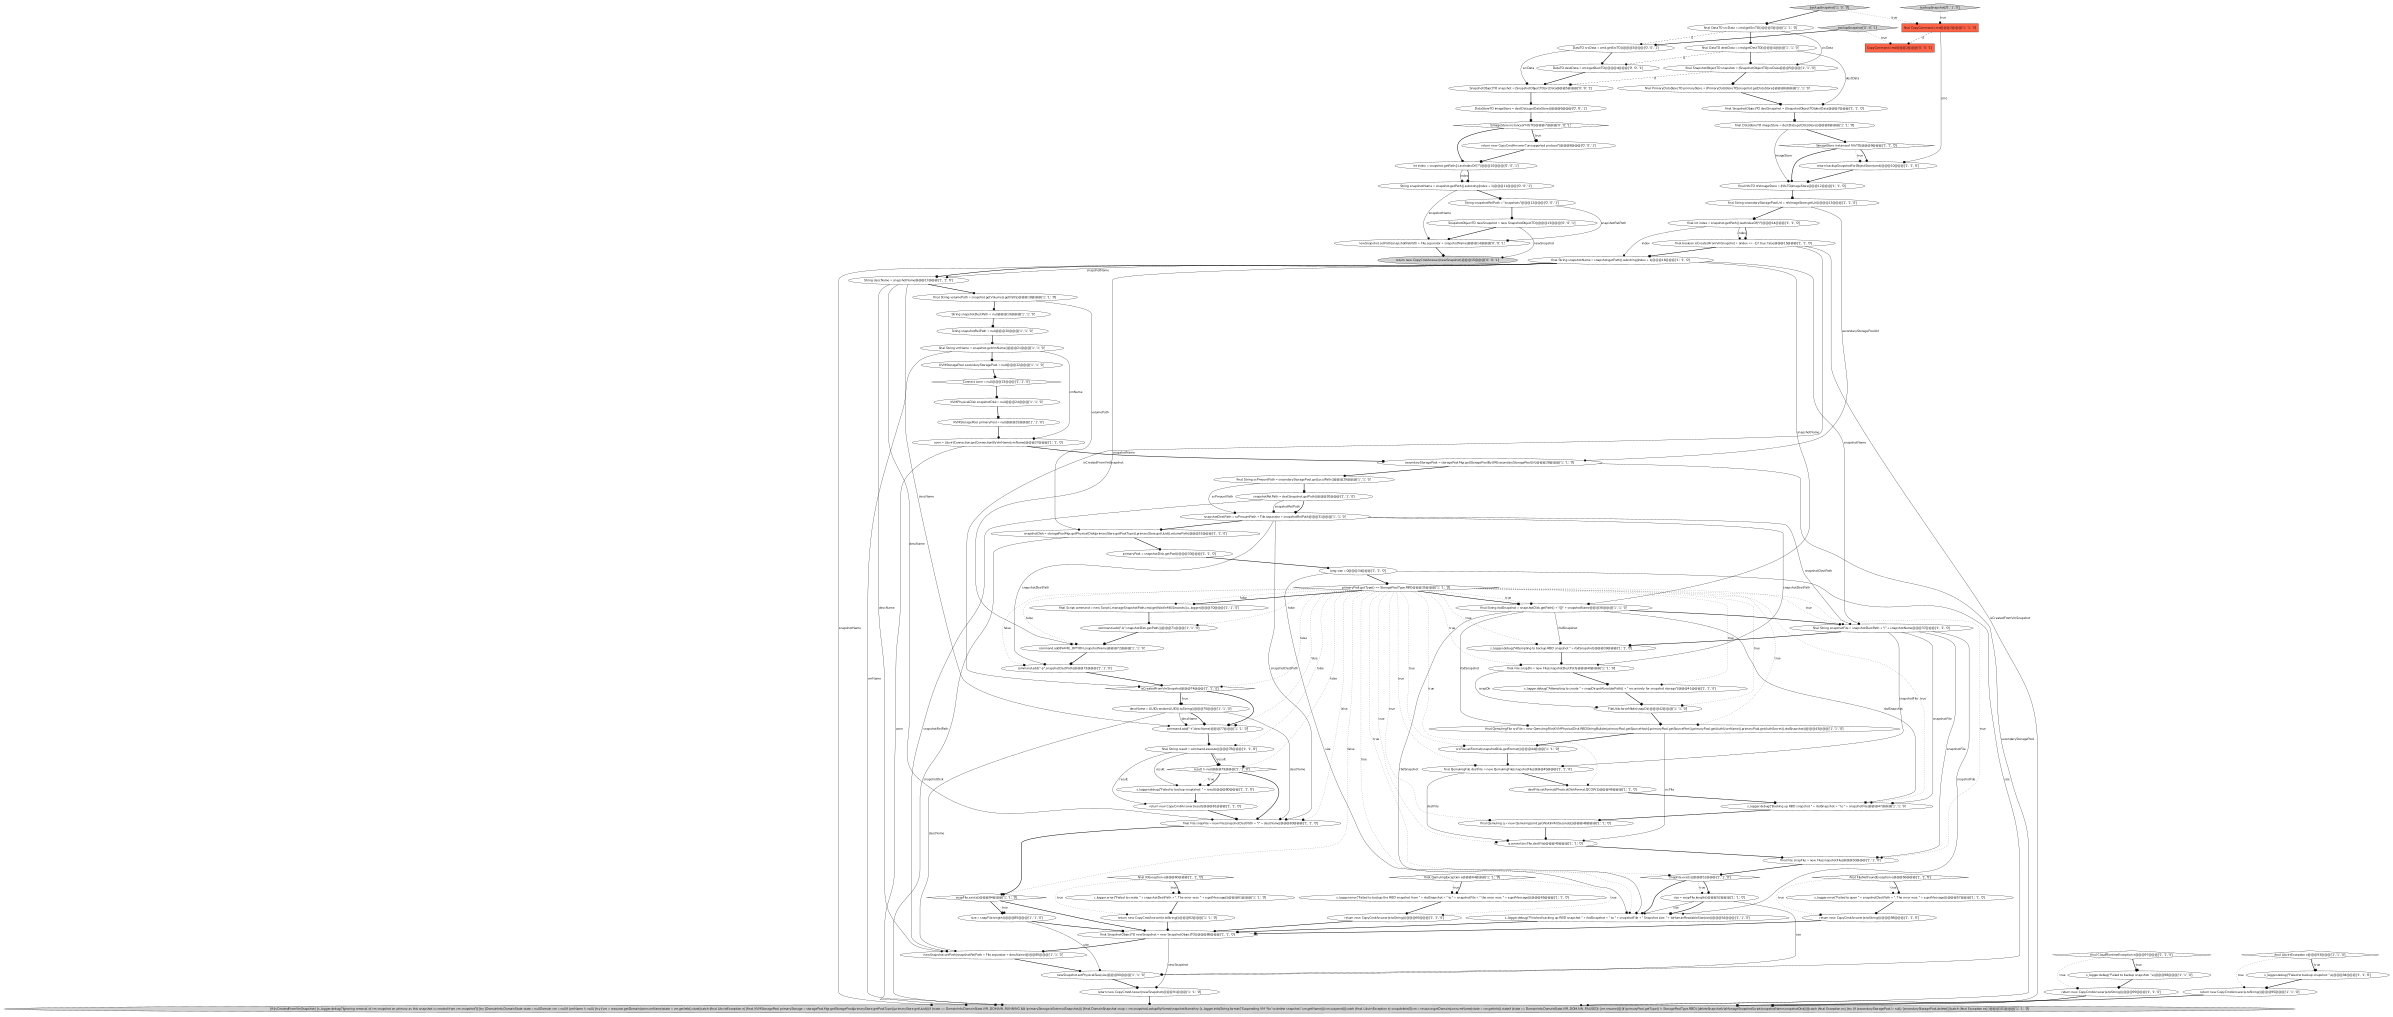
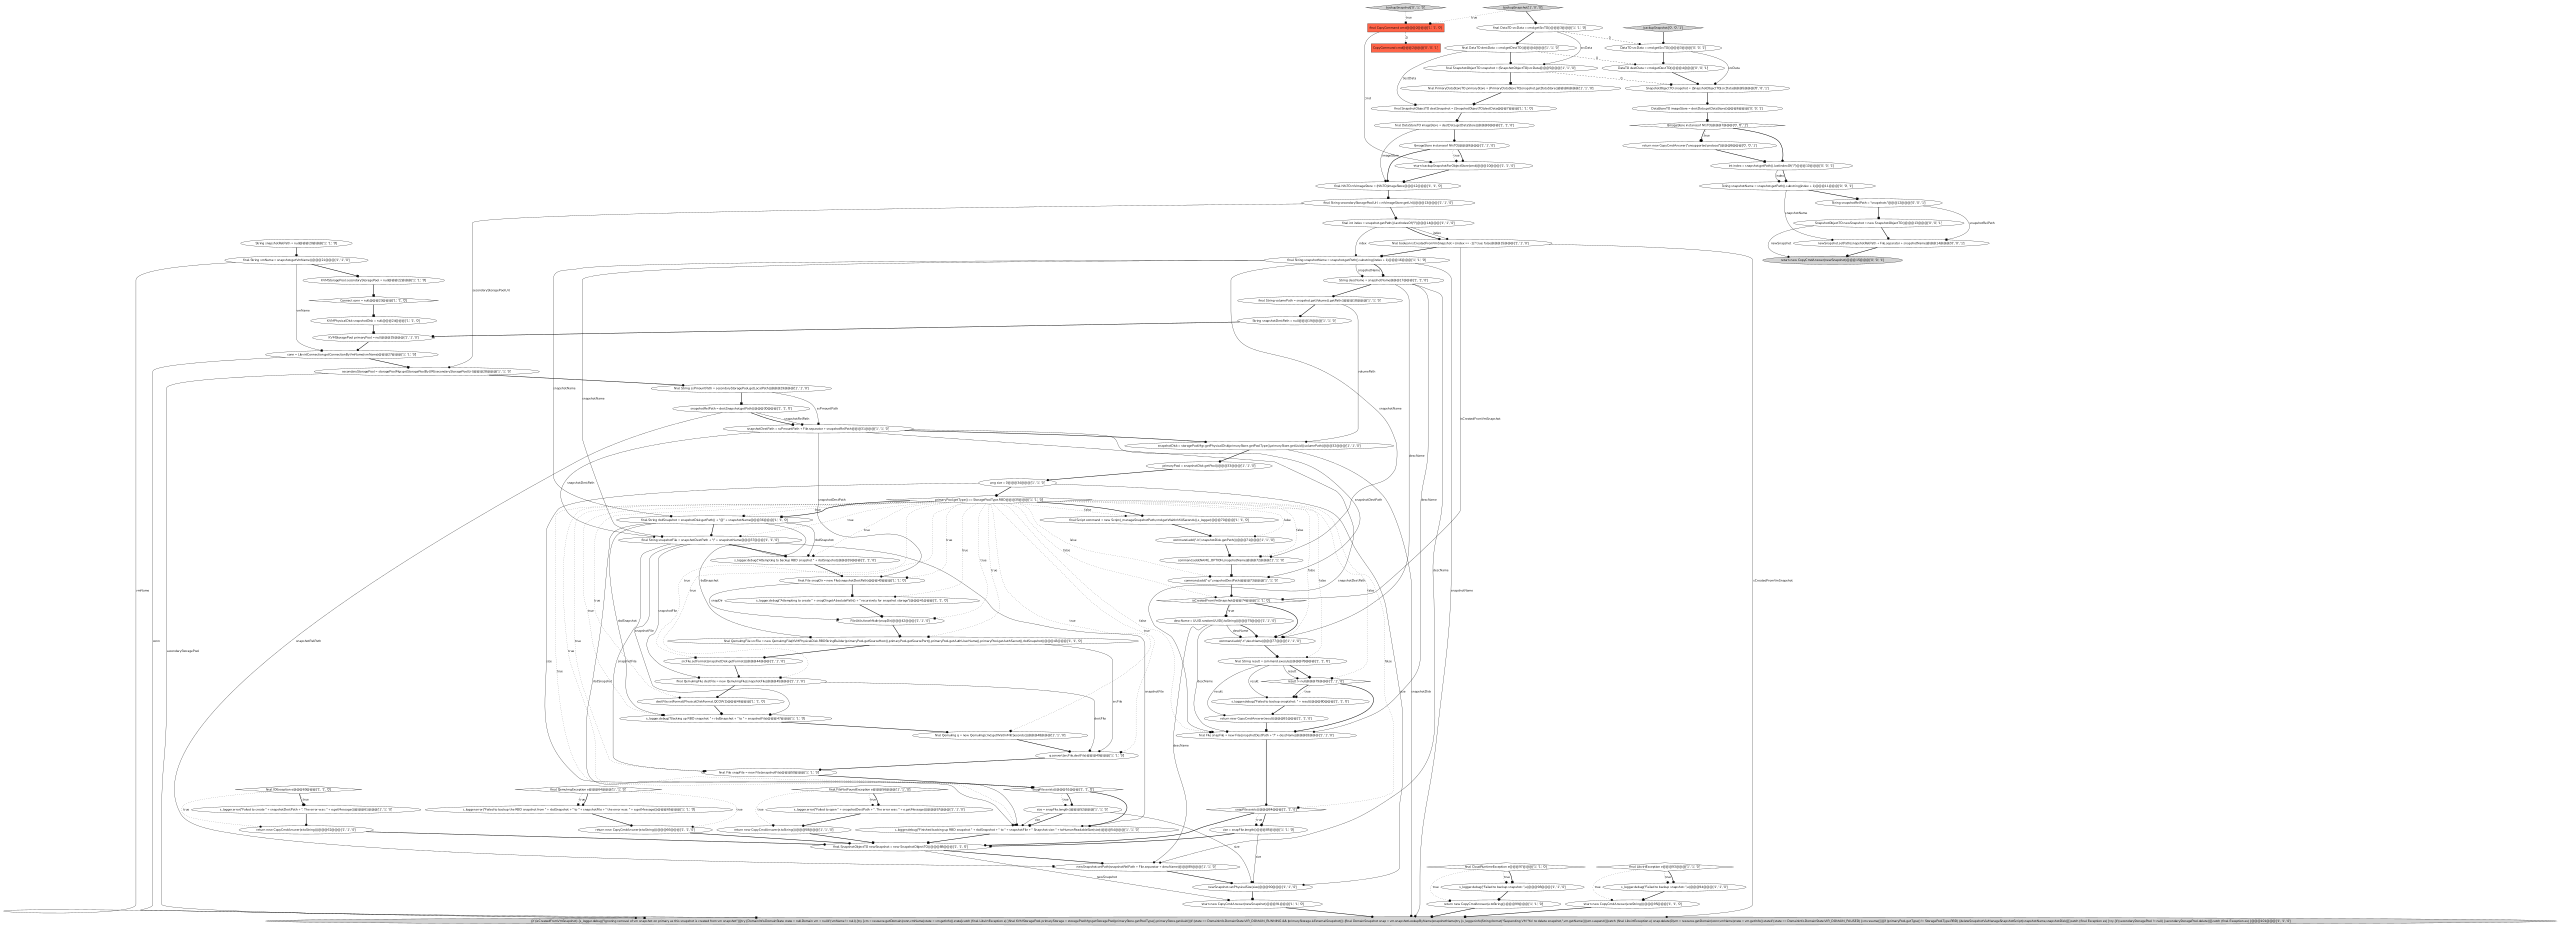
edge "backupSnapshot['0', '0', '1']" -> "CopyCommand cmd@@@2@@@['0', '0', '1']": removed, label "true"
node "!(imageStore instanceof NfsTO)@@@9@@@['1', '1', '0']": shape diamond -> ellipse
edge "String snapshotDestPath = null@@@19@@@['1', '1', '0']" -> "String snapshotRelPath = null@@@20@@@['1', '1', '0']": now "String snapshotDestPath = null@@@19@@@['1', '1', '0']" -> "KVMStoragePool primaryPool = null@@@25@@@['1', '1', '0']"
